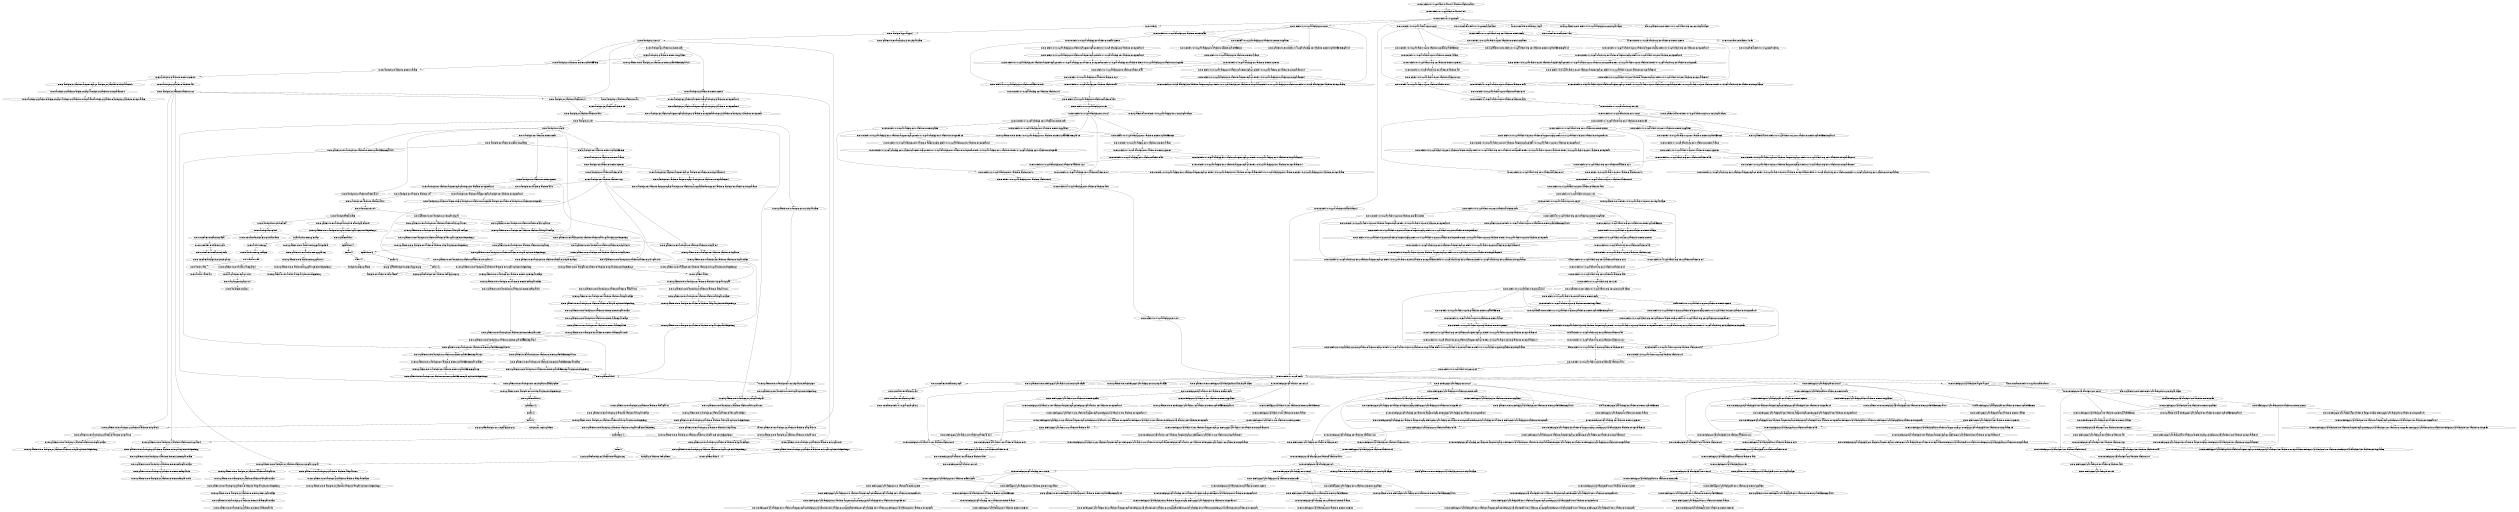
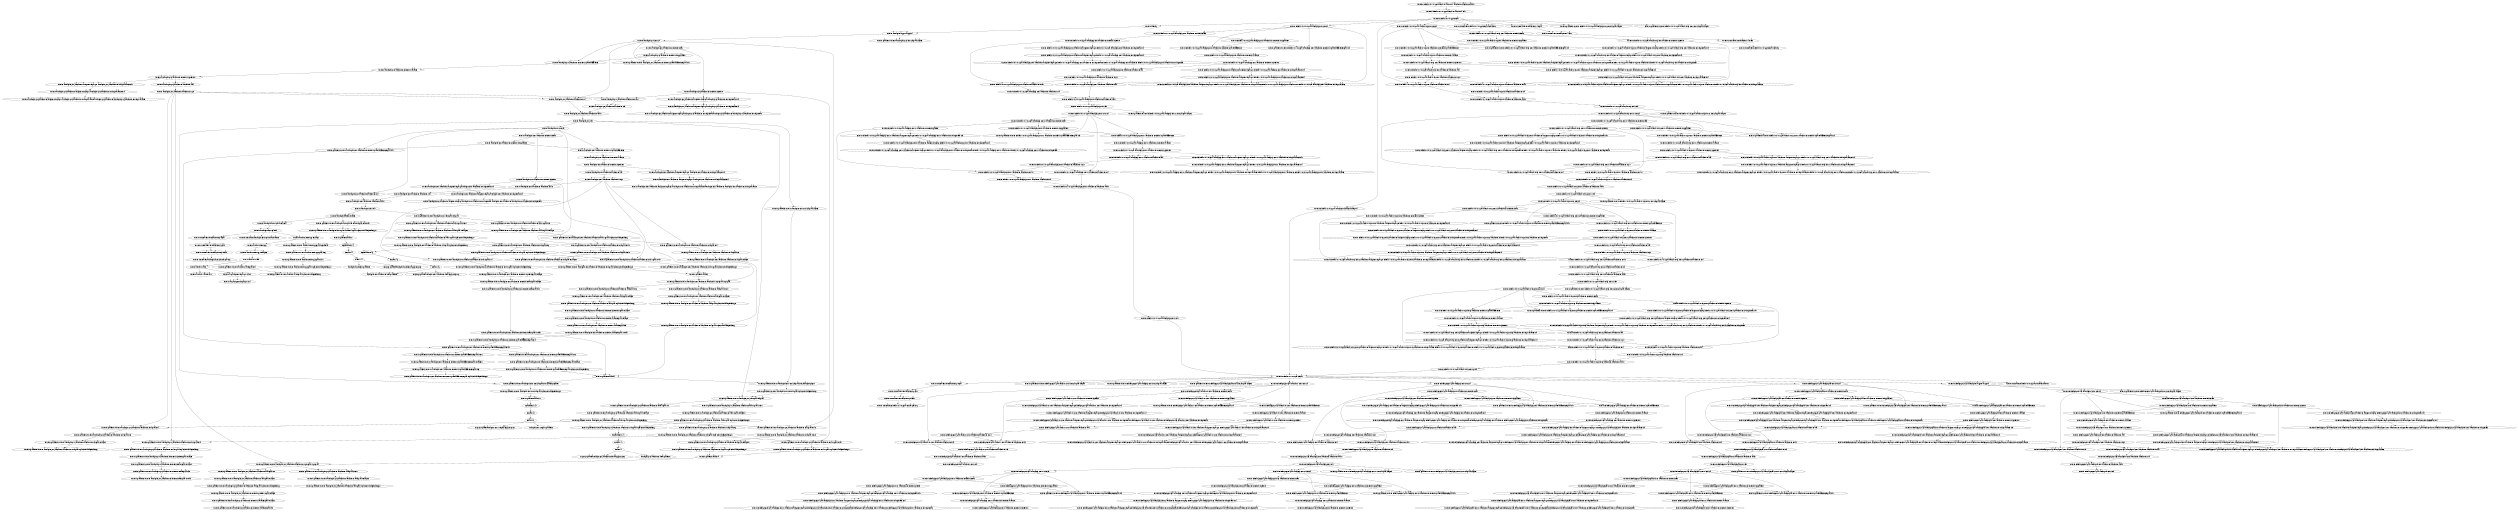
node "tower_0/avg/assignmovingavg_1": removed
node "concat_141": added
